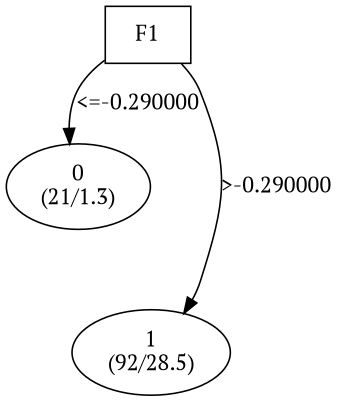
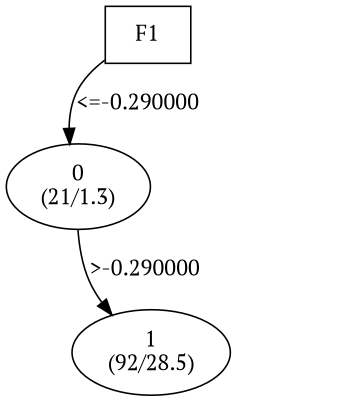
edge "F1" -> "1 (92/28.5)": now "0 (21/1.3)" -> "1 (92/28.5)"
